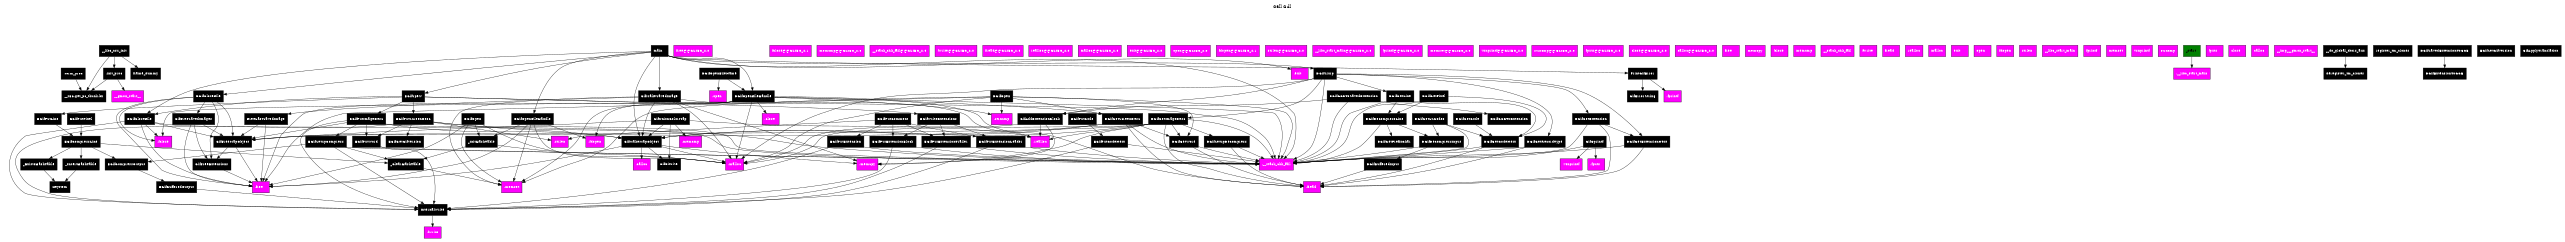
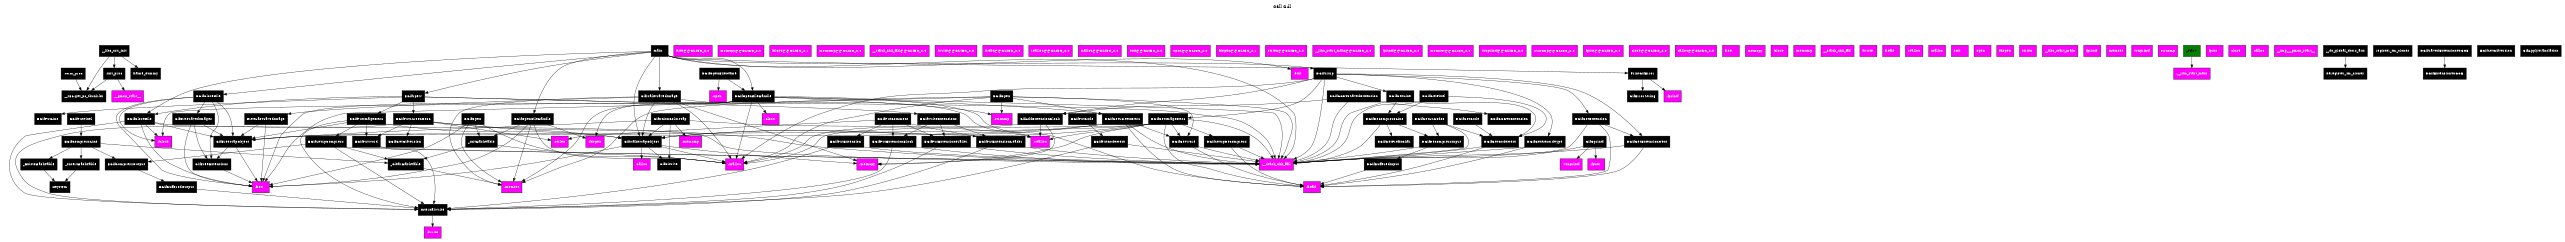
node "memcpy@@GLIBC_2.0": added
edge "EGifPutLine" -> "EGifCompressLine": removed
edge "EGifPutImageDesc" -> ".__stack_chk_fail": removed
